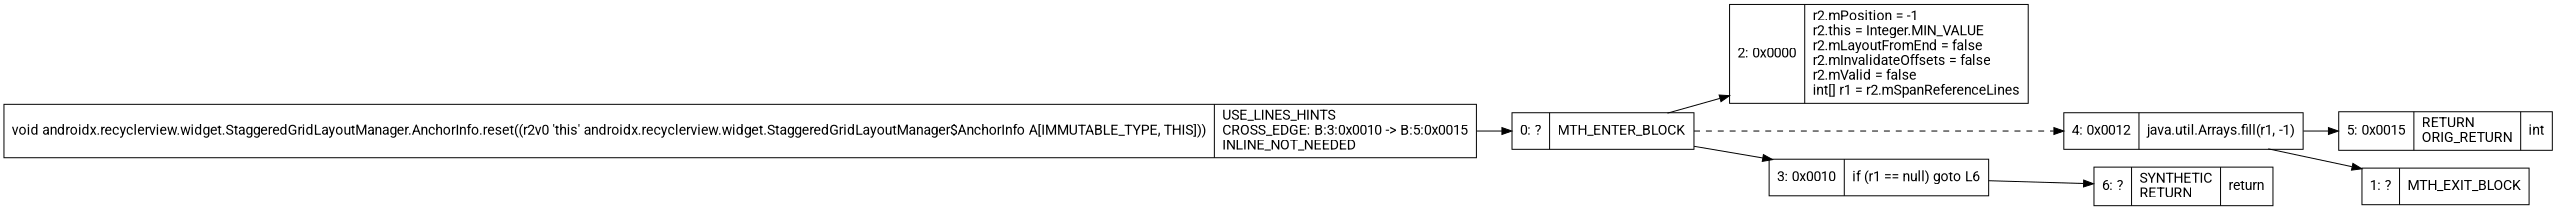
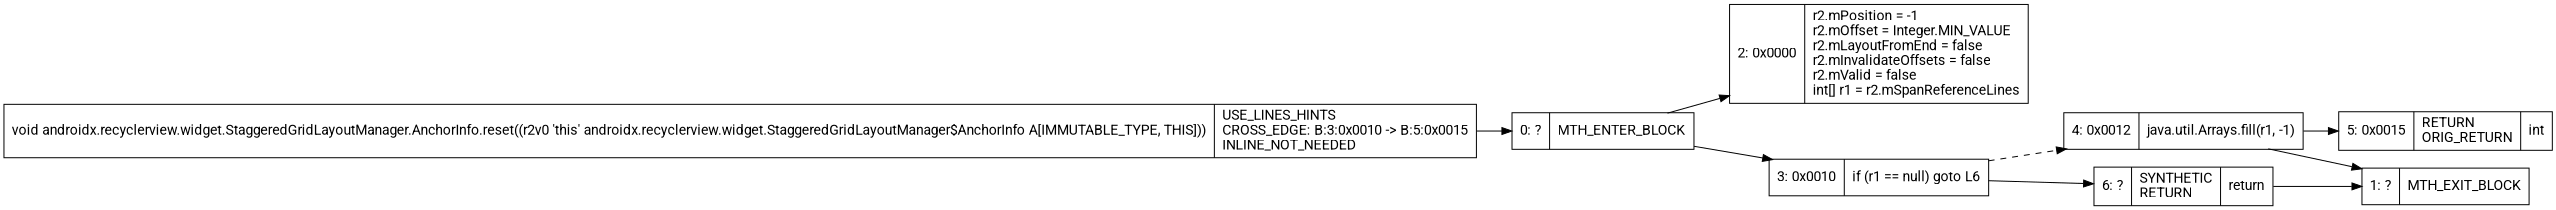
node "2: 0x0000": text "r2.this = Integer.MIN_VALUE" -> "r2.mOffset = Integer.MIN_VALUE"
edge "0: ?" -> "4: 0x0012": now "3: 0x0010" -> "4: 0x0012"
edge "6: ?" -> "1: ?": added
